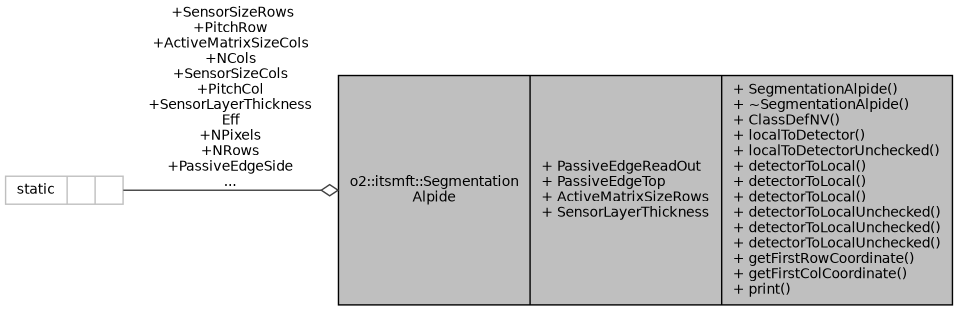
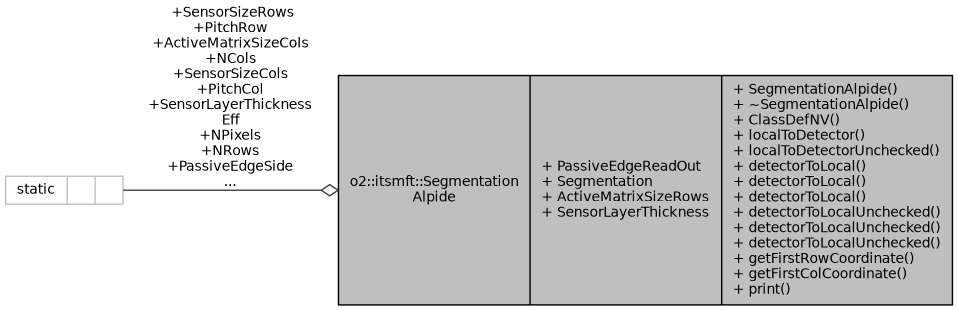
node "o2::itsmft::Segmentation": text "+ PassiveEdgeTop" -> "+ Segmentation"
